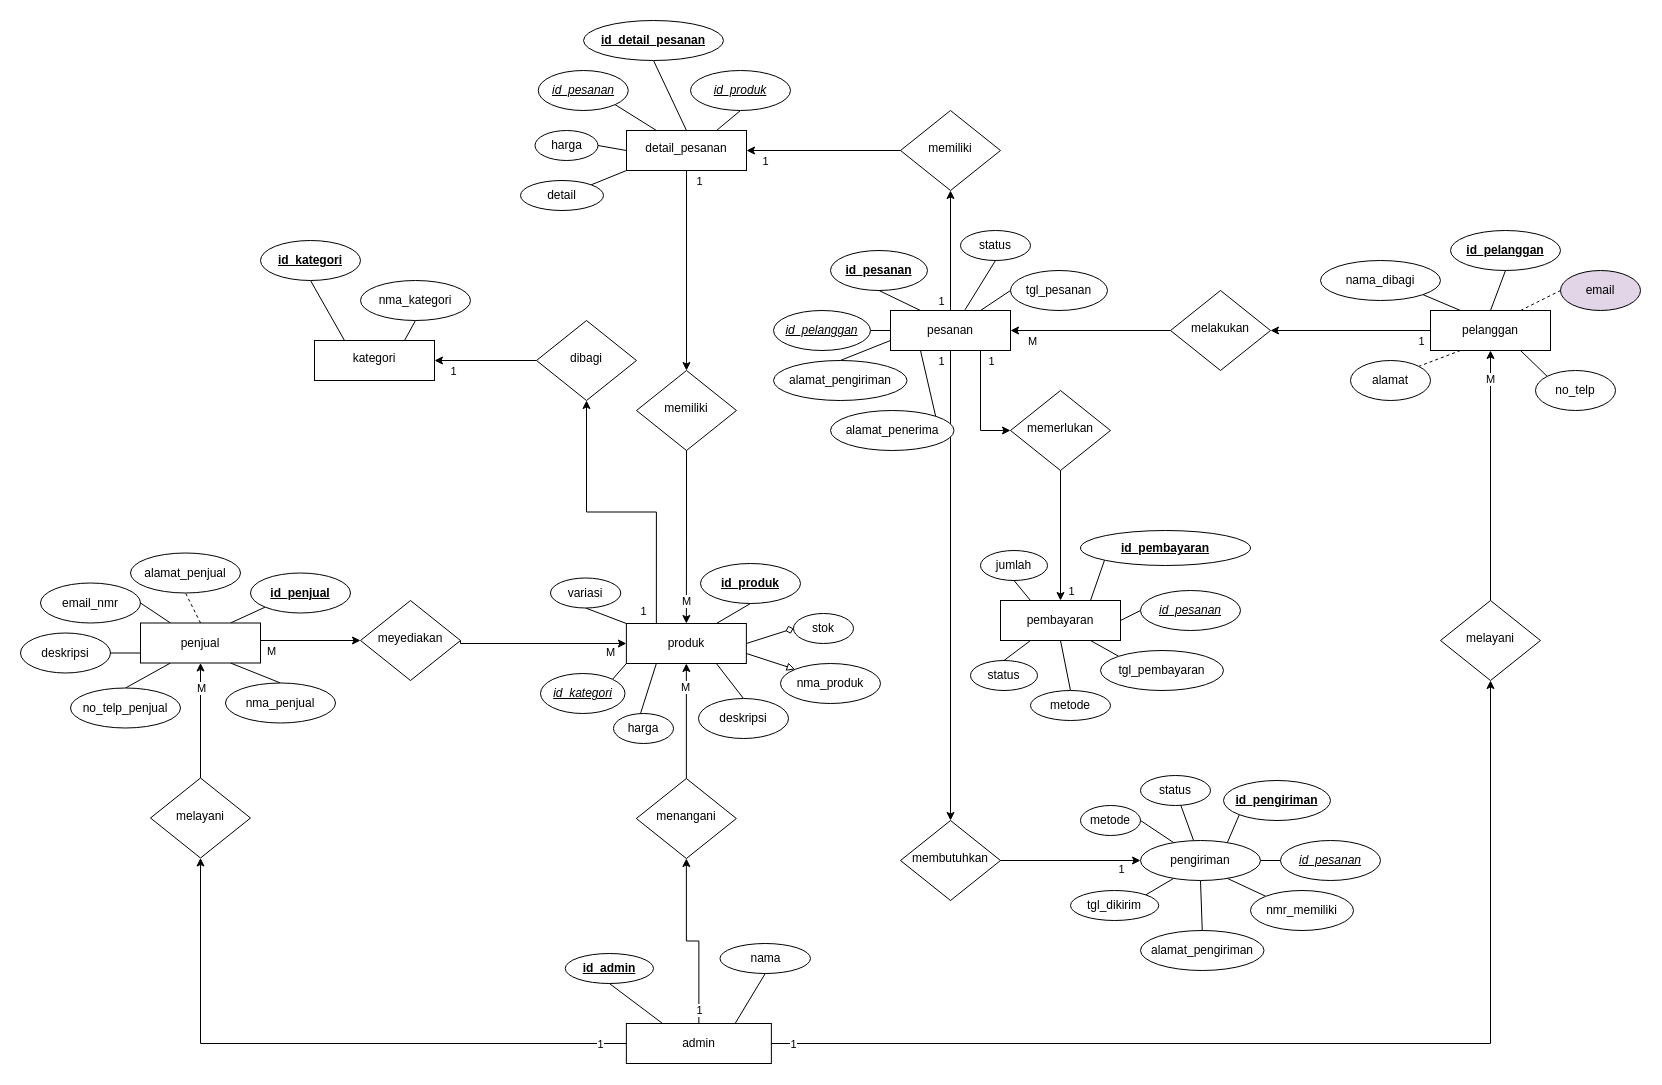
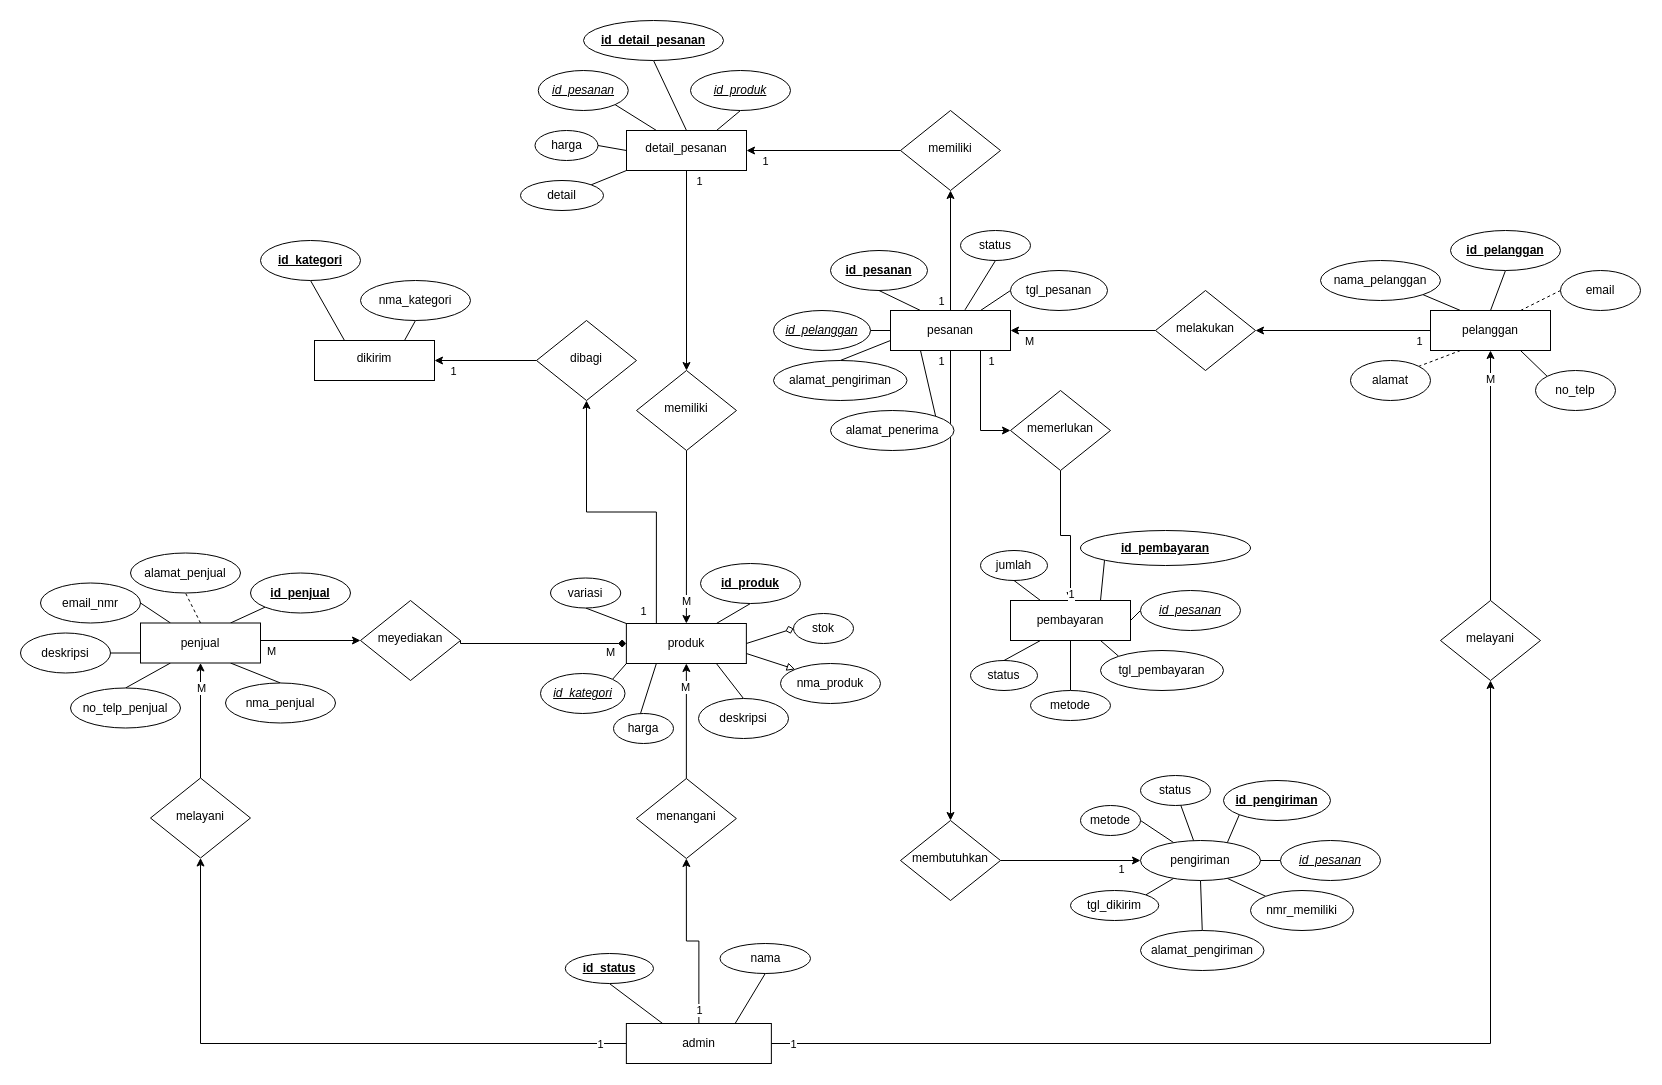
node "nama_dibagi": label "nama_dibagi" -> "nama_pelanggan"
node "email": fillcolor #e1d5e7 -> #ffffff
node "melakukan": moved (1221, 331) -> (1206, 331)
node "kategori": label "kategori" -> "dikirim"
node "pembayaran": moved (1061, 621) -> (1071, 621)
edge "meyediakan" -> "produk": arrowhead classic -> diamond
node "id_admin": label "id_admin" -> "id_status"
